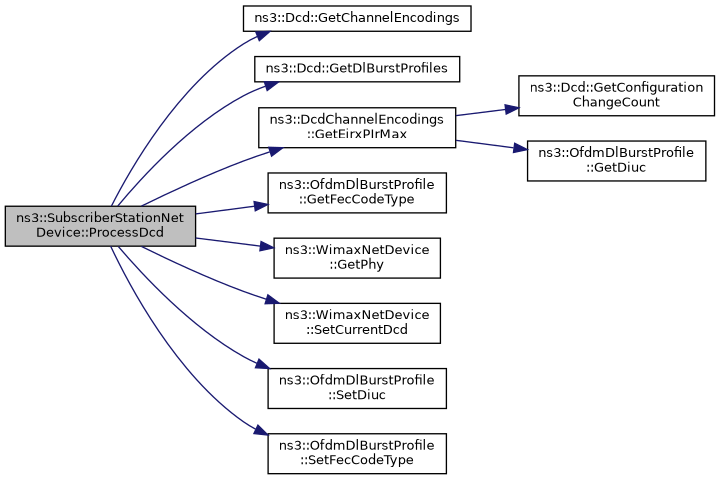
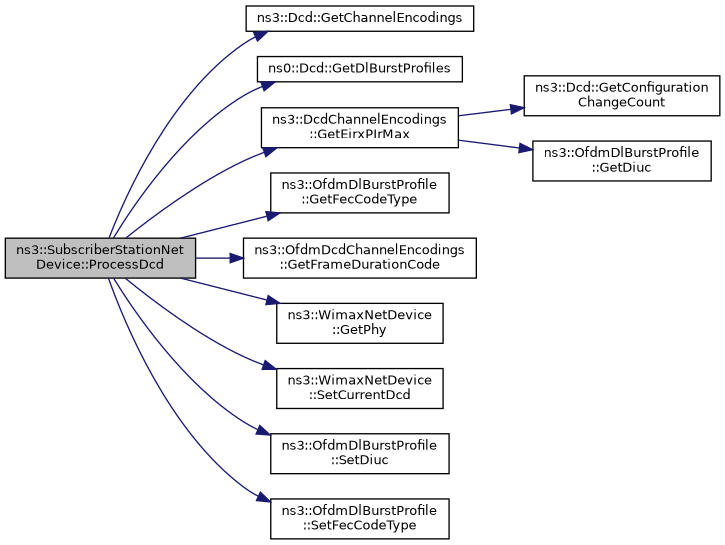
node "ns3::Dcd::GetDlBurstProfiles": label "ns3::Dcd::GetDlBurstProfiles" -> "ns0::Dcd::GetDlBurstProfiles"
node "ns3::OfdmDcdChannelEncodings ::GetFrameDurationCode": added
